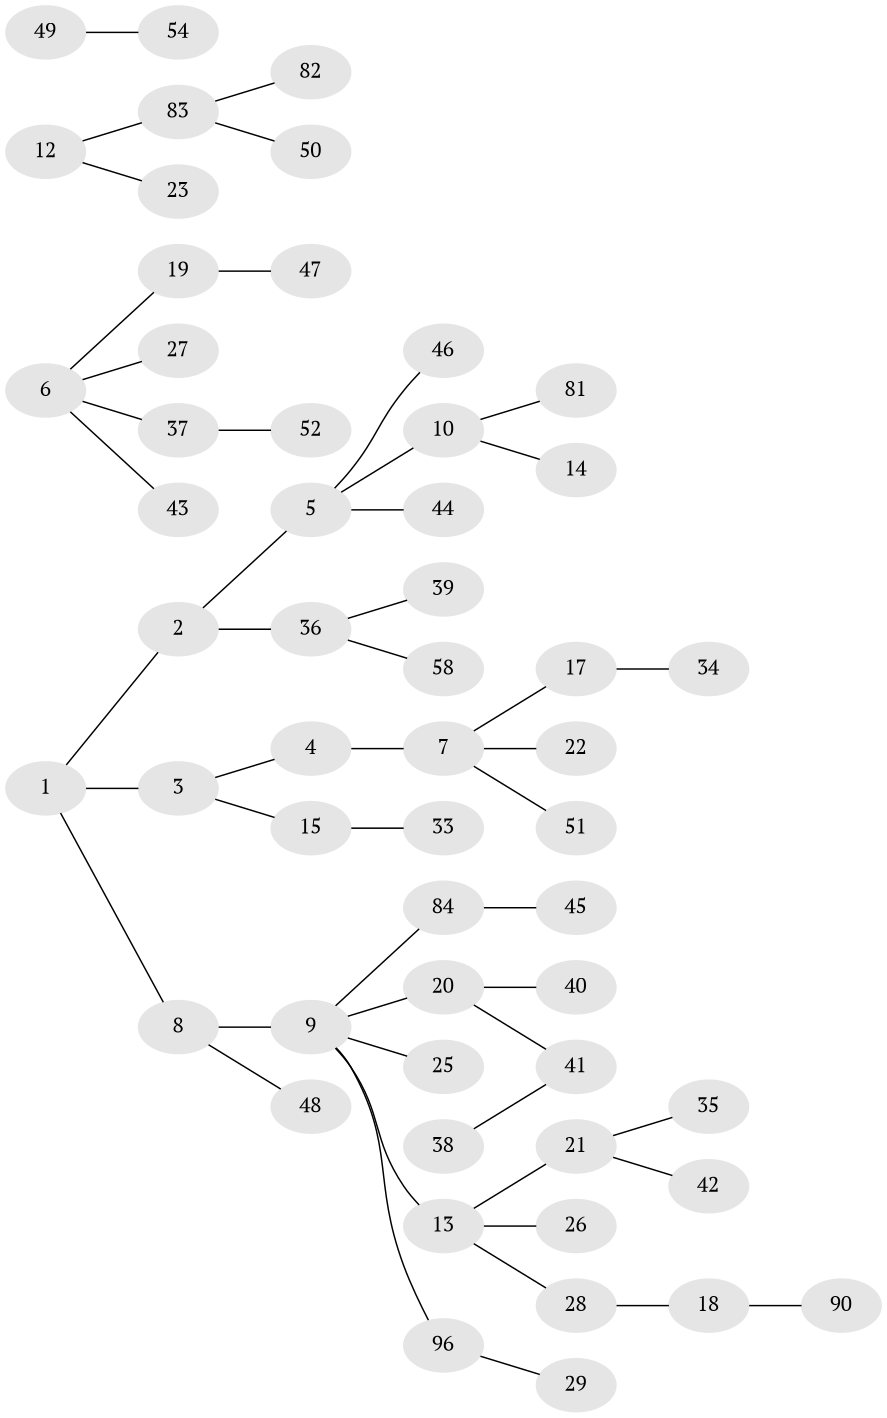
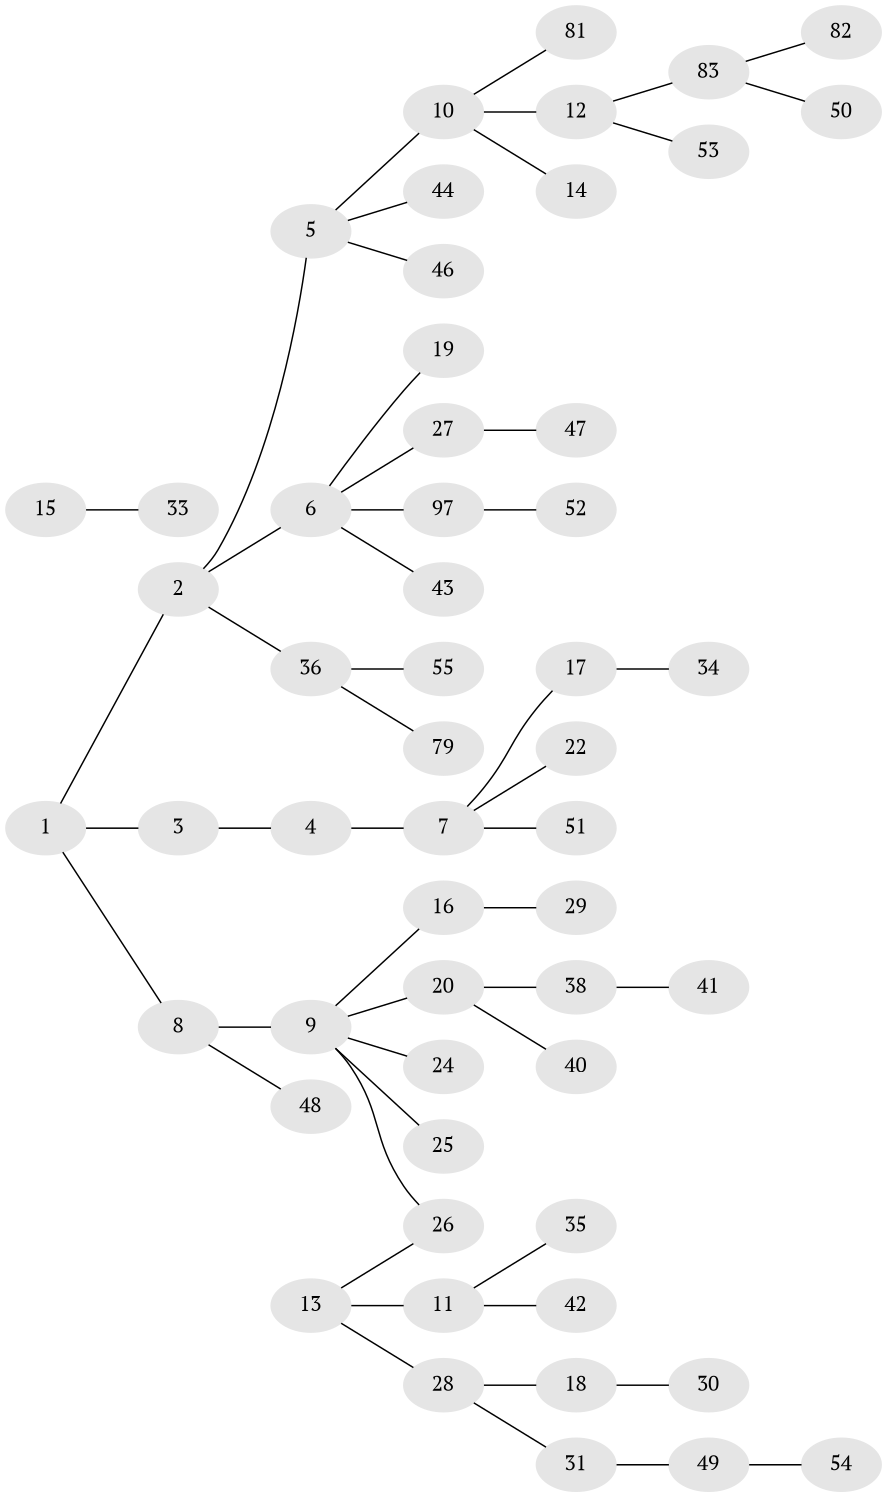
edge "10" -- "12": added
node "23": label "23" -> "53"
edge "19" -- "47": now "27" -- "47"
node "37": label "37" -> "97"
edge "6" -- "2": added
node "39": label "39" -> "79"
node "58": label "58" -> "55"
edge "3" -- "15": removed
node "84": label "84" -> "24"
node "45": removed
edge "20" -- "41": now "20" -- "38"
node "21": label "21" -> "11"
edge "9" -- "13": now "9" -- "26"
node "90": label "90" -> "30"
node "96": label "96" -> "16"
node "31": added
